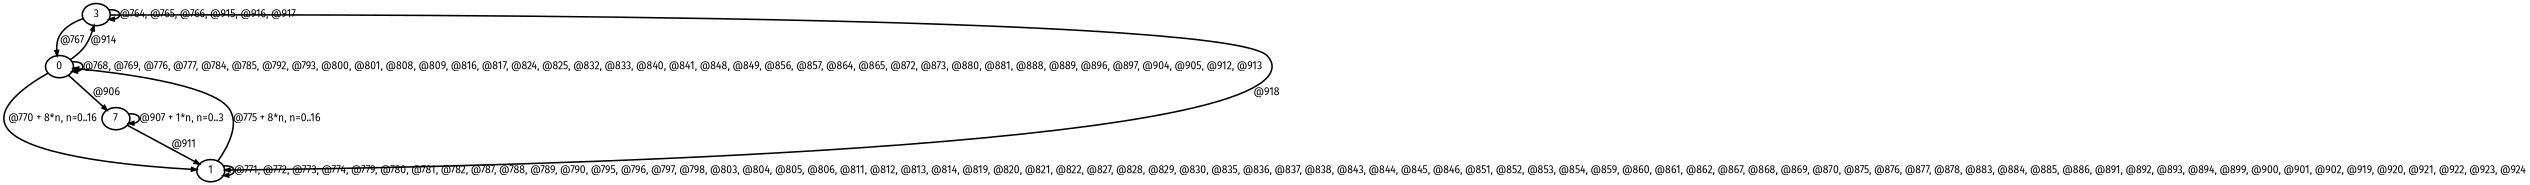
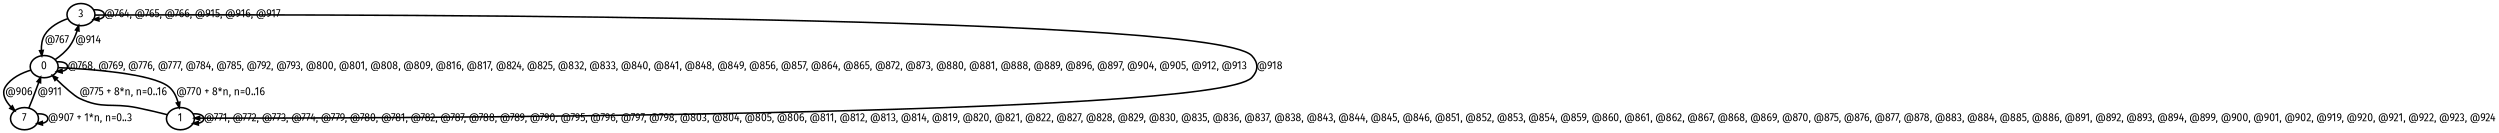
edge "7" -> "1": now "7" -> "0"
